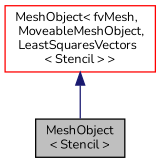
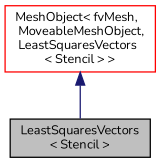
node "MeshObject < Stencil >": label "MeshObject < Stencil >" -> "LeastSquaresVectors < Stencil >"
